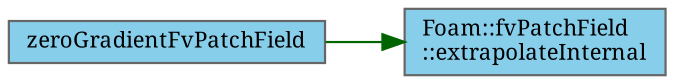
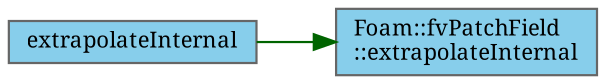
node "zeroGradientFvPatchField": label "zeroGradientFvPatchField" -> "extrapolateInternal"
